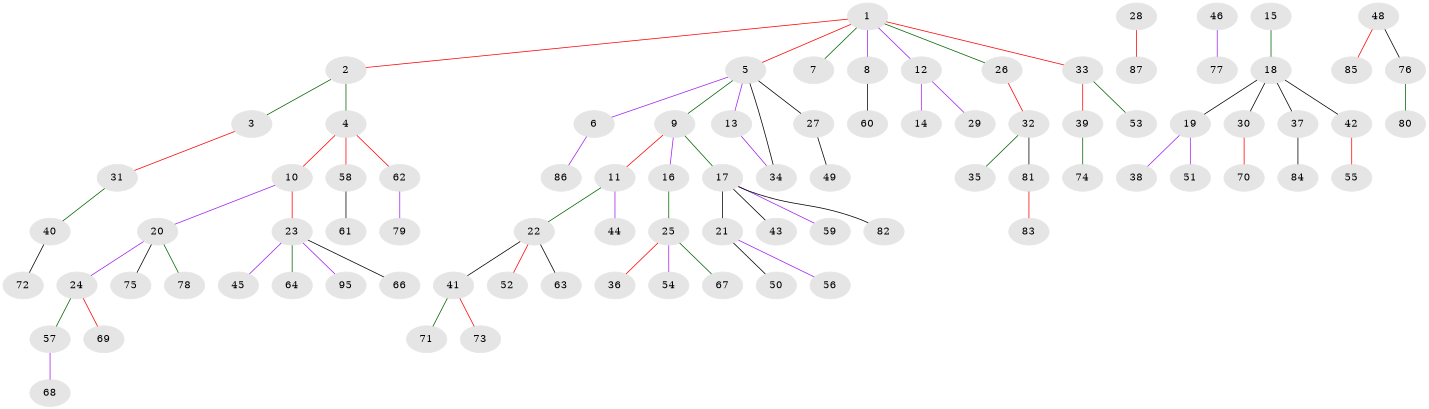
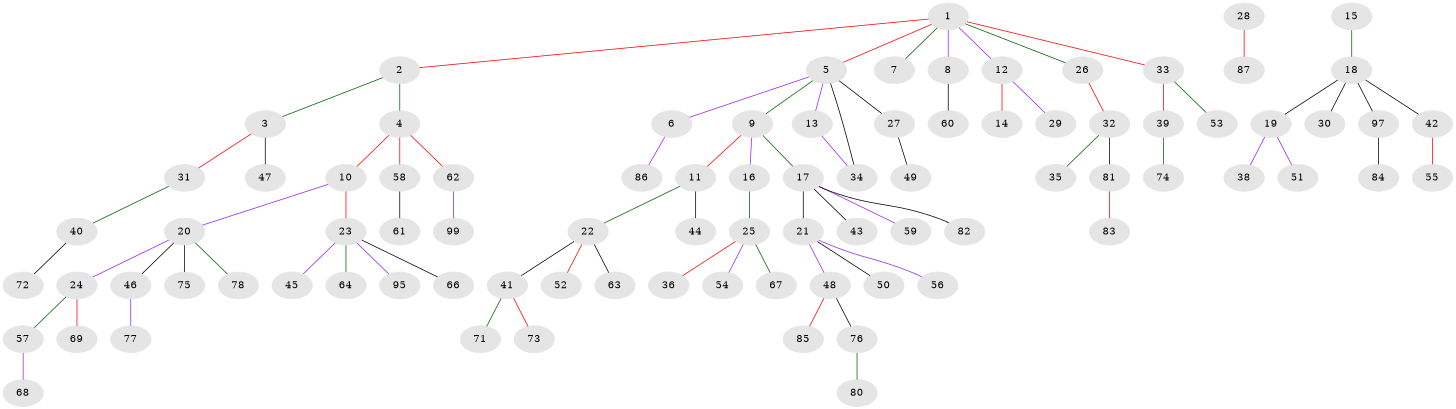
edge "12" -- "14": color purple -> red
node "37": label "37" -> "97"
node "47": added
node "70": removed
edge "11" -- "44": color purple -> black
node "79": label "79" -> "99"
edge "20" -- "46": added
edge "21" -- "48": added
